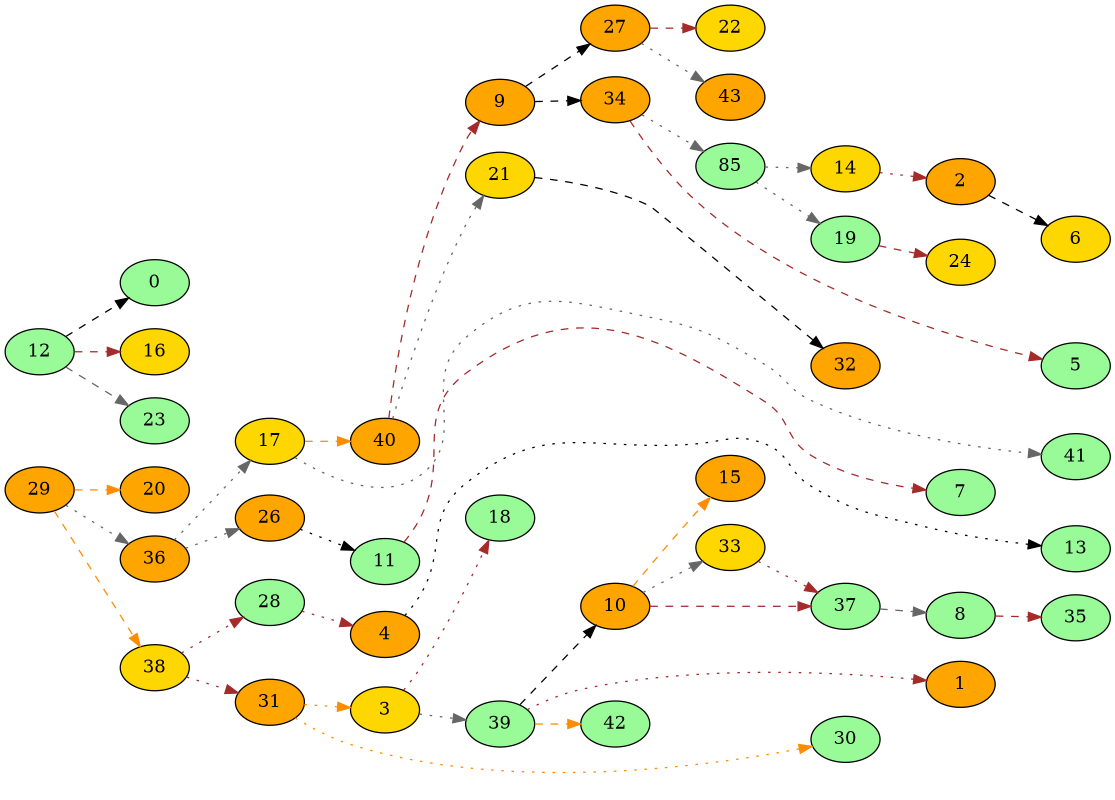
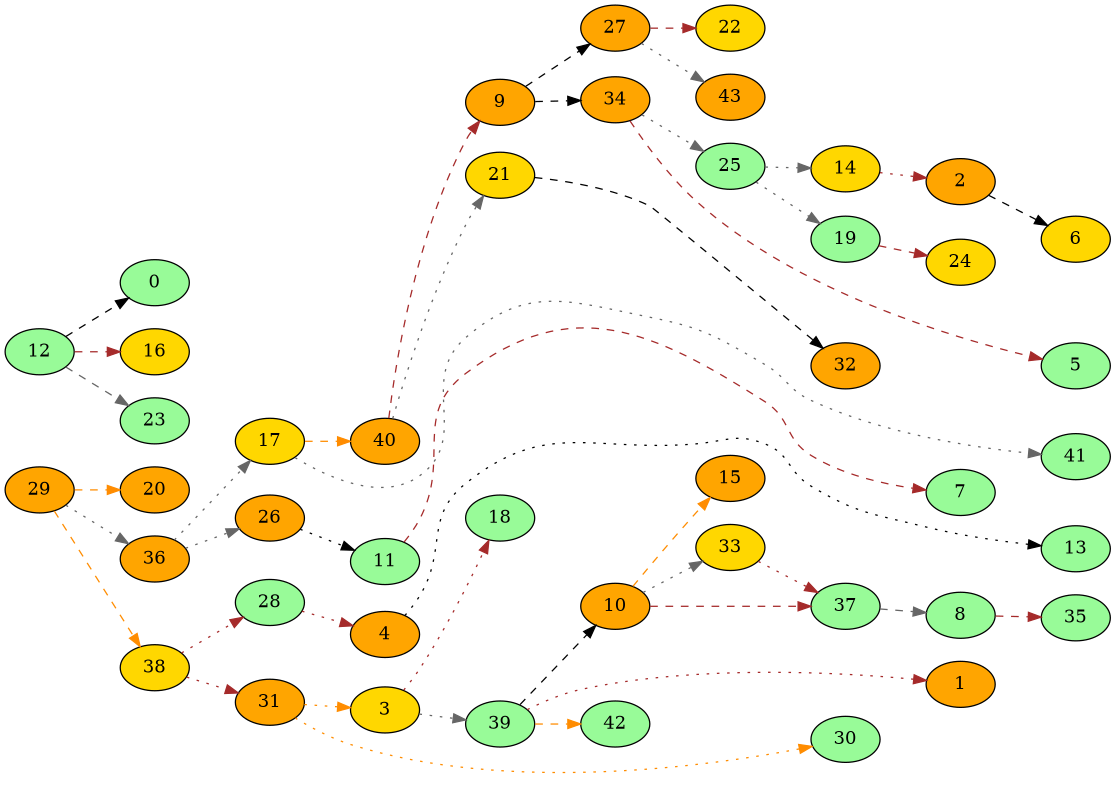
node "85": label "85" -> "25"
